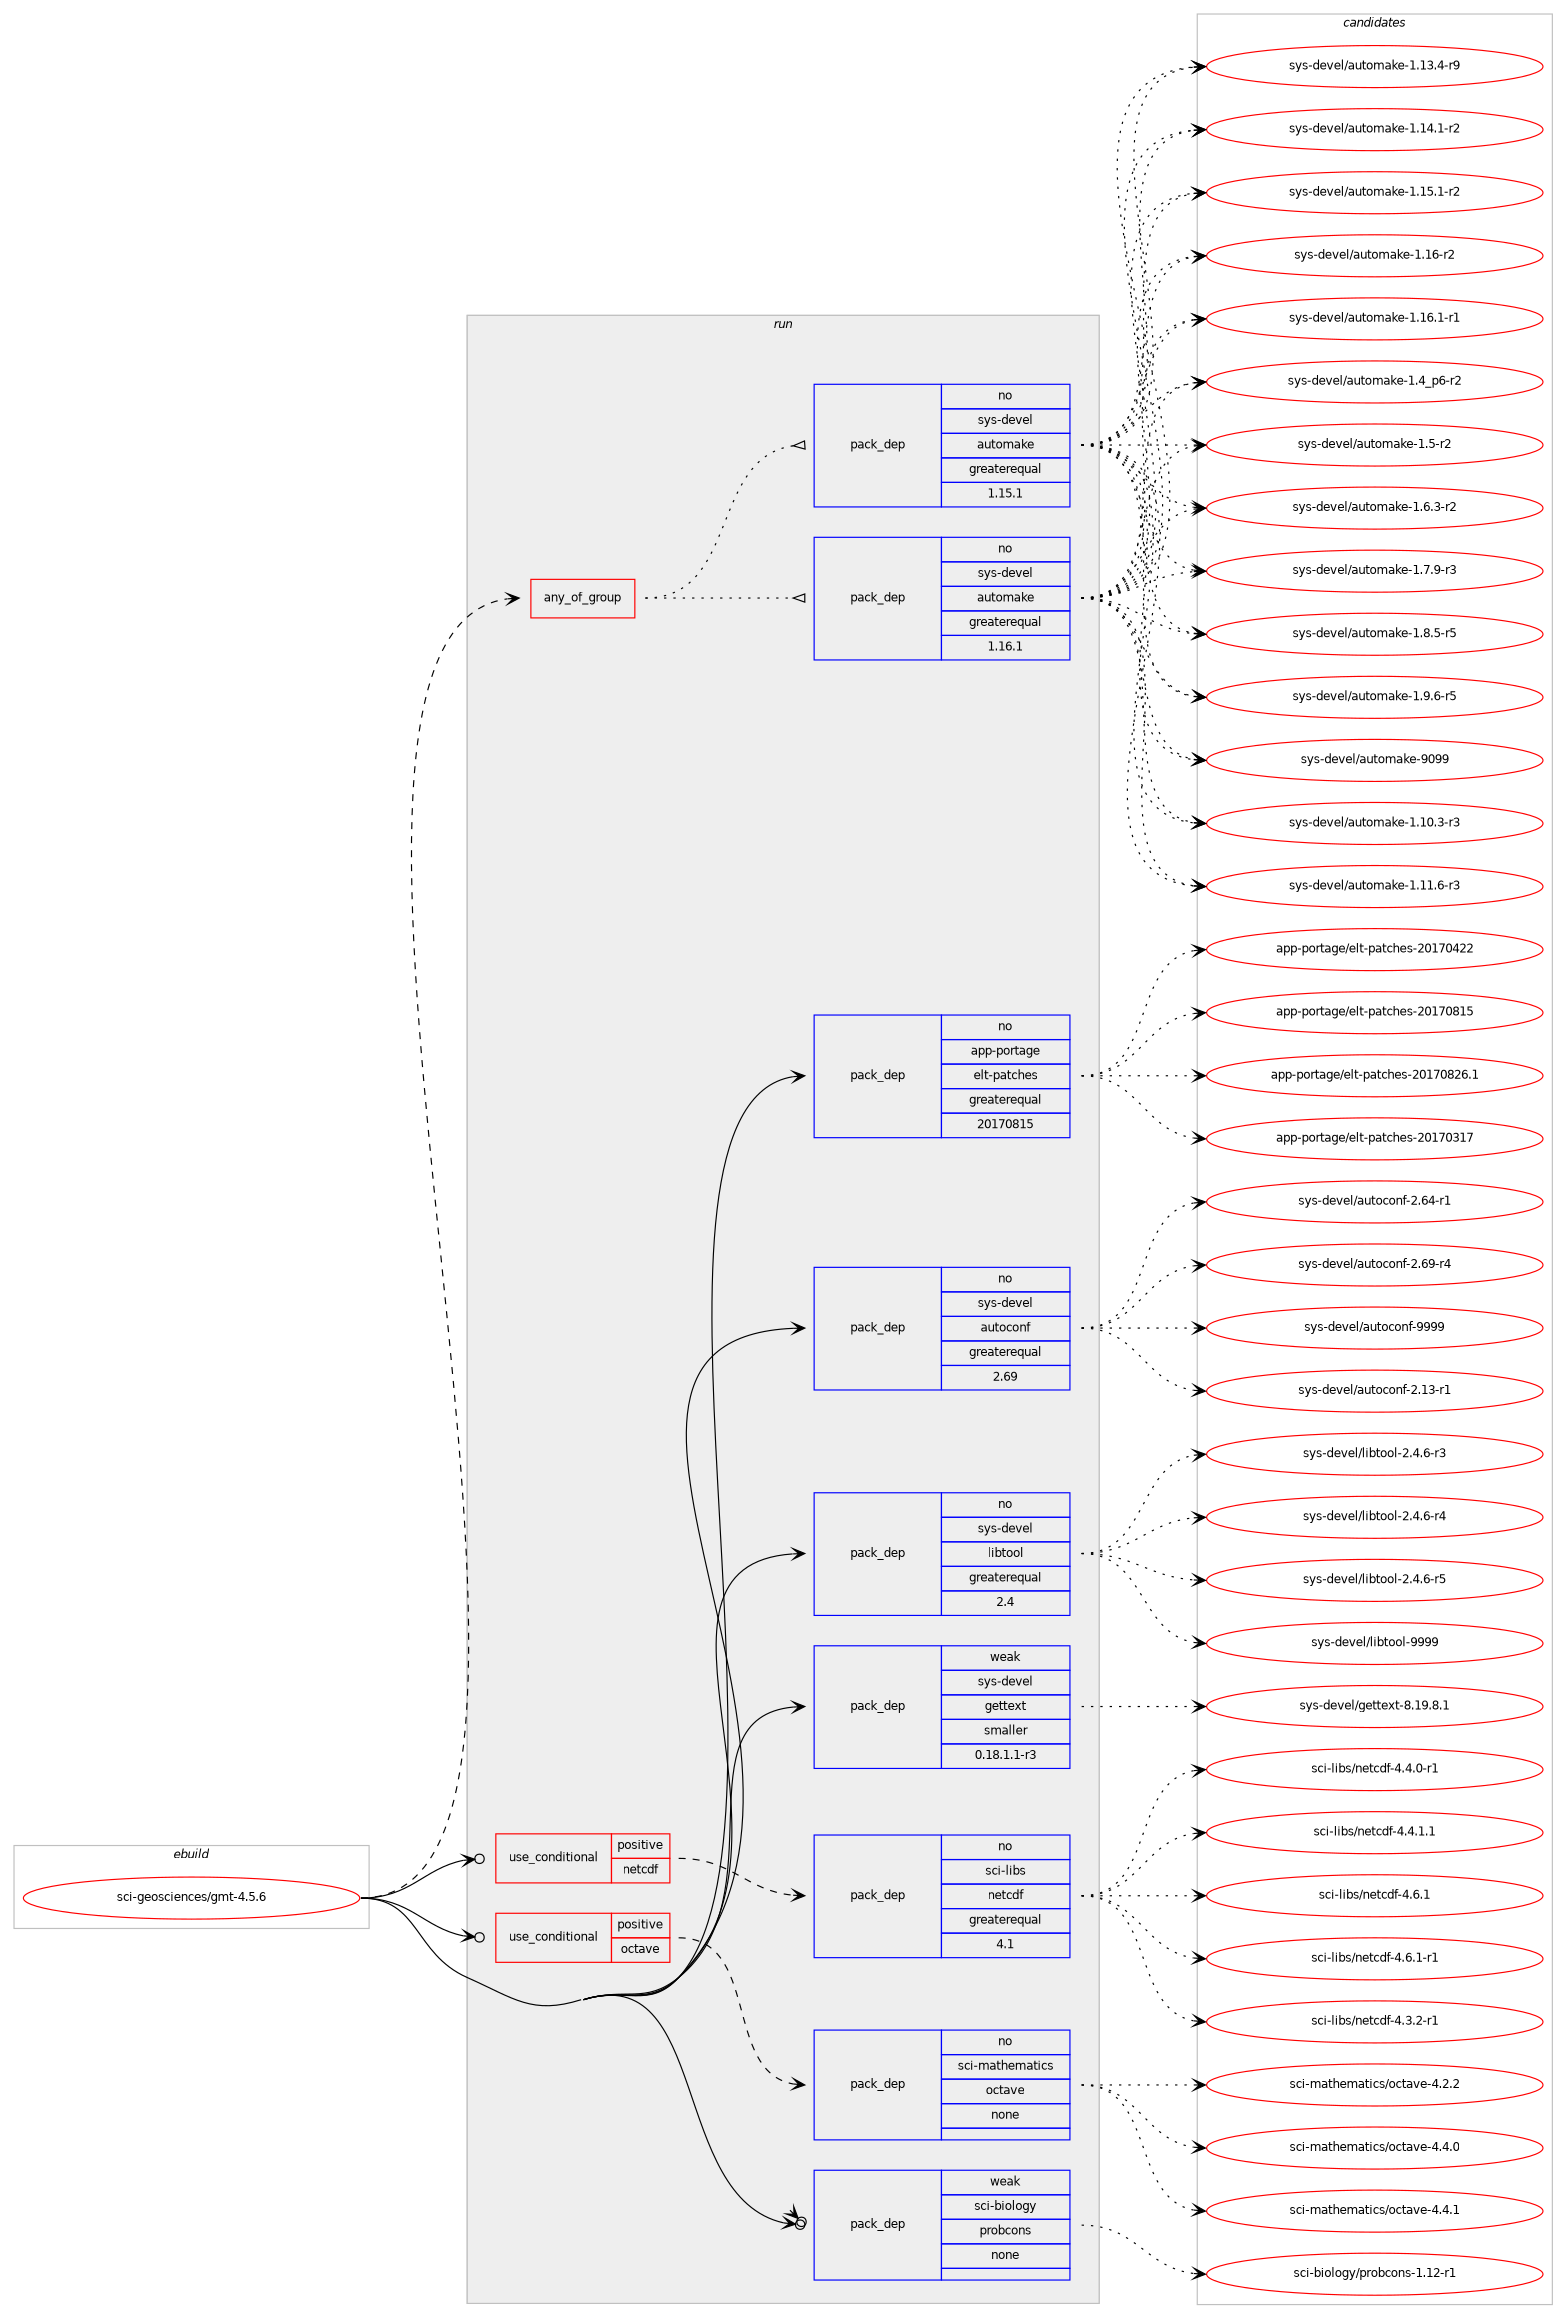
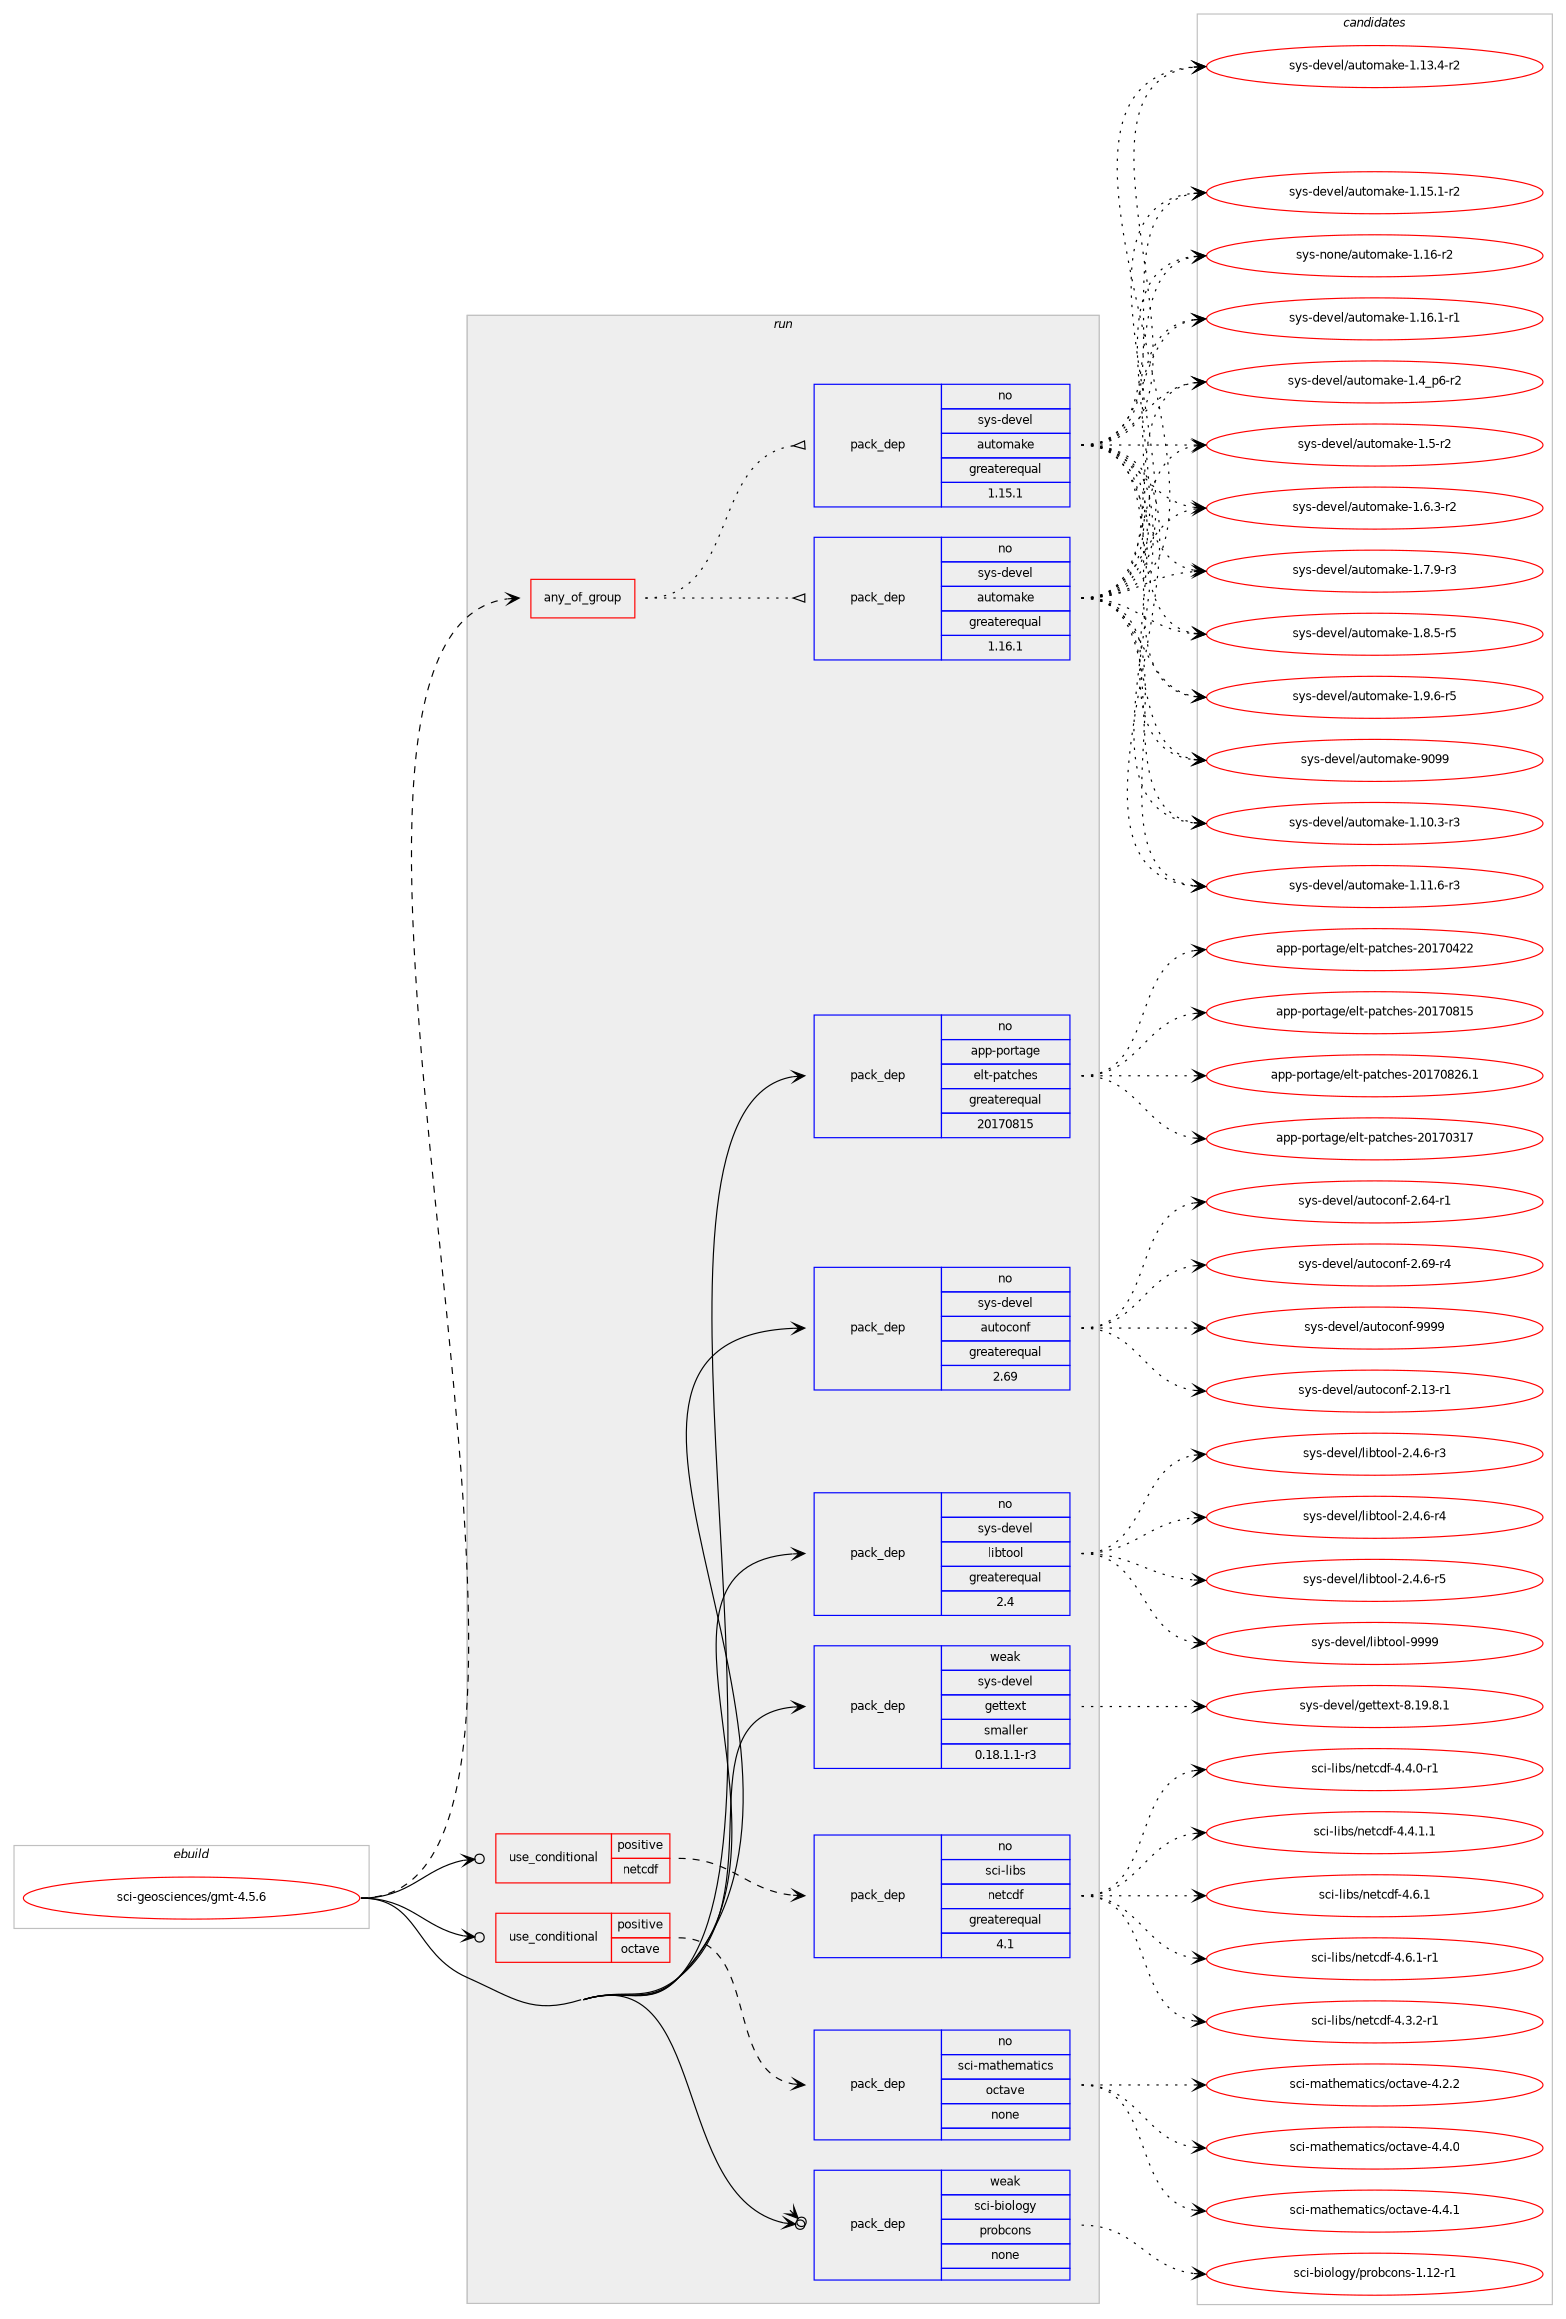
node "sys-devel/automake-1.13.4-r9": label "sys-devel/automake-1.13.4-r9" -> "sys-devel/automake-1.13.4-r2"
node "sys-devel/automake-1.14.1-r2": removed
node "sys-devel/automake-1.16-r2": label "sys-devel/automake-1.16-r2" -> "sys-none/automake-1.16-r2"
